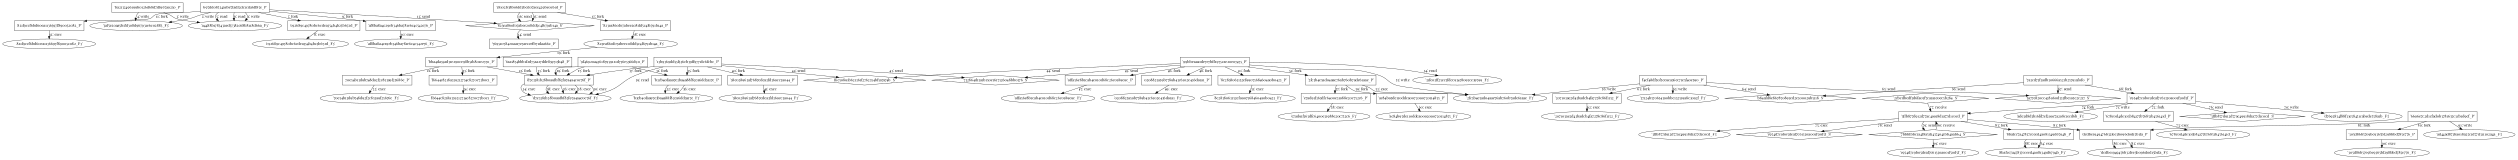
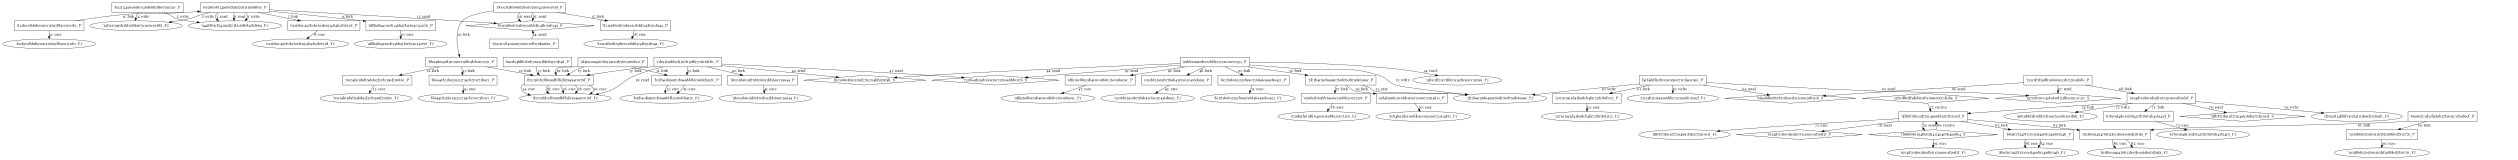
edge "'697dd08534aebe7fadf2dc1cda6ff85e_P'" -> "'821f9ccf6bd60ea1136597f890052082_P'": reversed
edge "'823ea860f07abee208dd5c4f6791b14a_S'" -> "'76951078420aa1727ae2cefb71daa662_P'": reversed
edge "'823ea860f07abee208dd5c4f6791b14a_F3'" -> "'bba4da55ad31e290ce98b51b801e2370_P'": now "'18102b38b06fd3bcd07aee429be0c69f_P'" -> "'bba4da55ad31e290ce98b51b801e2370_P'"
node "'ad44ad873ba018a25c1d77d311102a4a_F3'": removed
